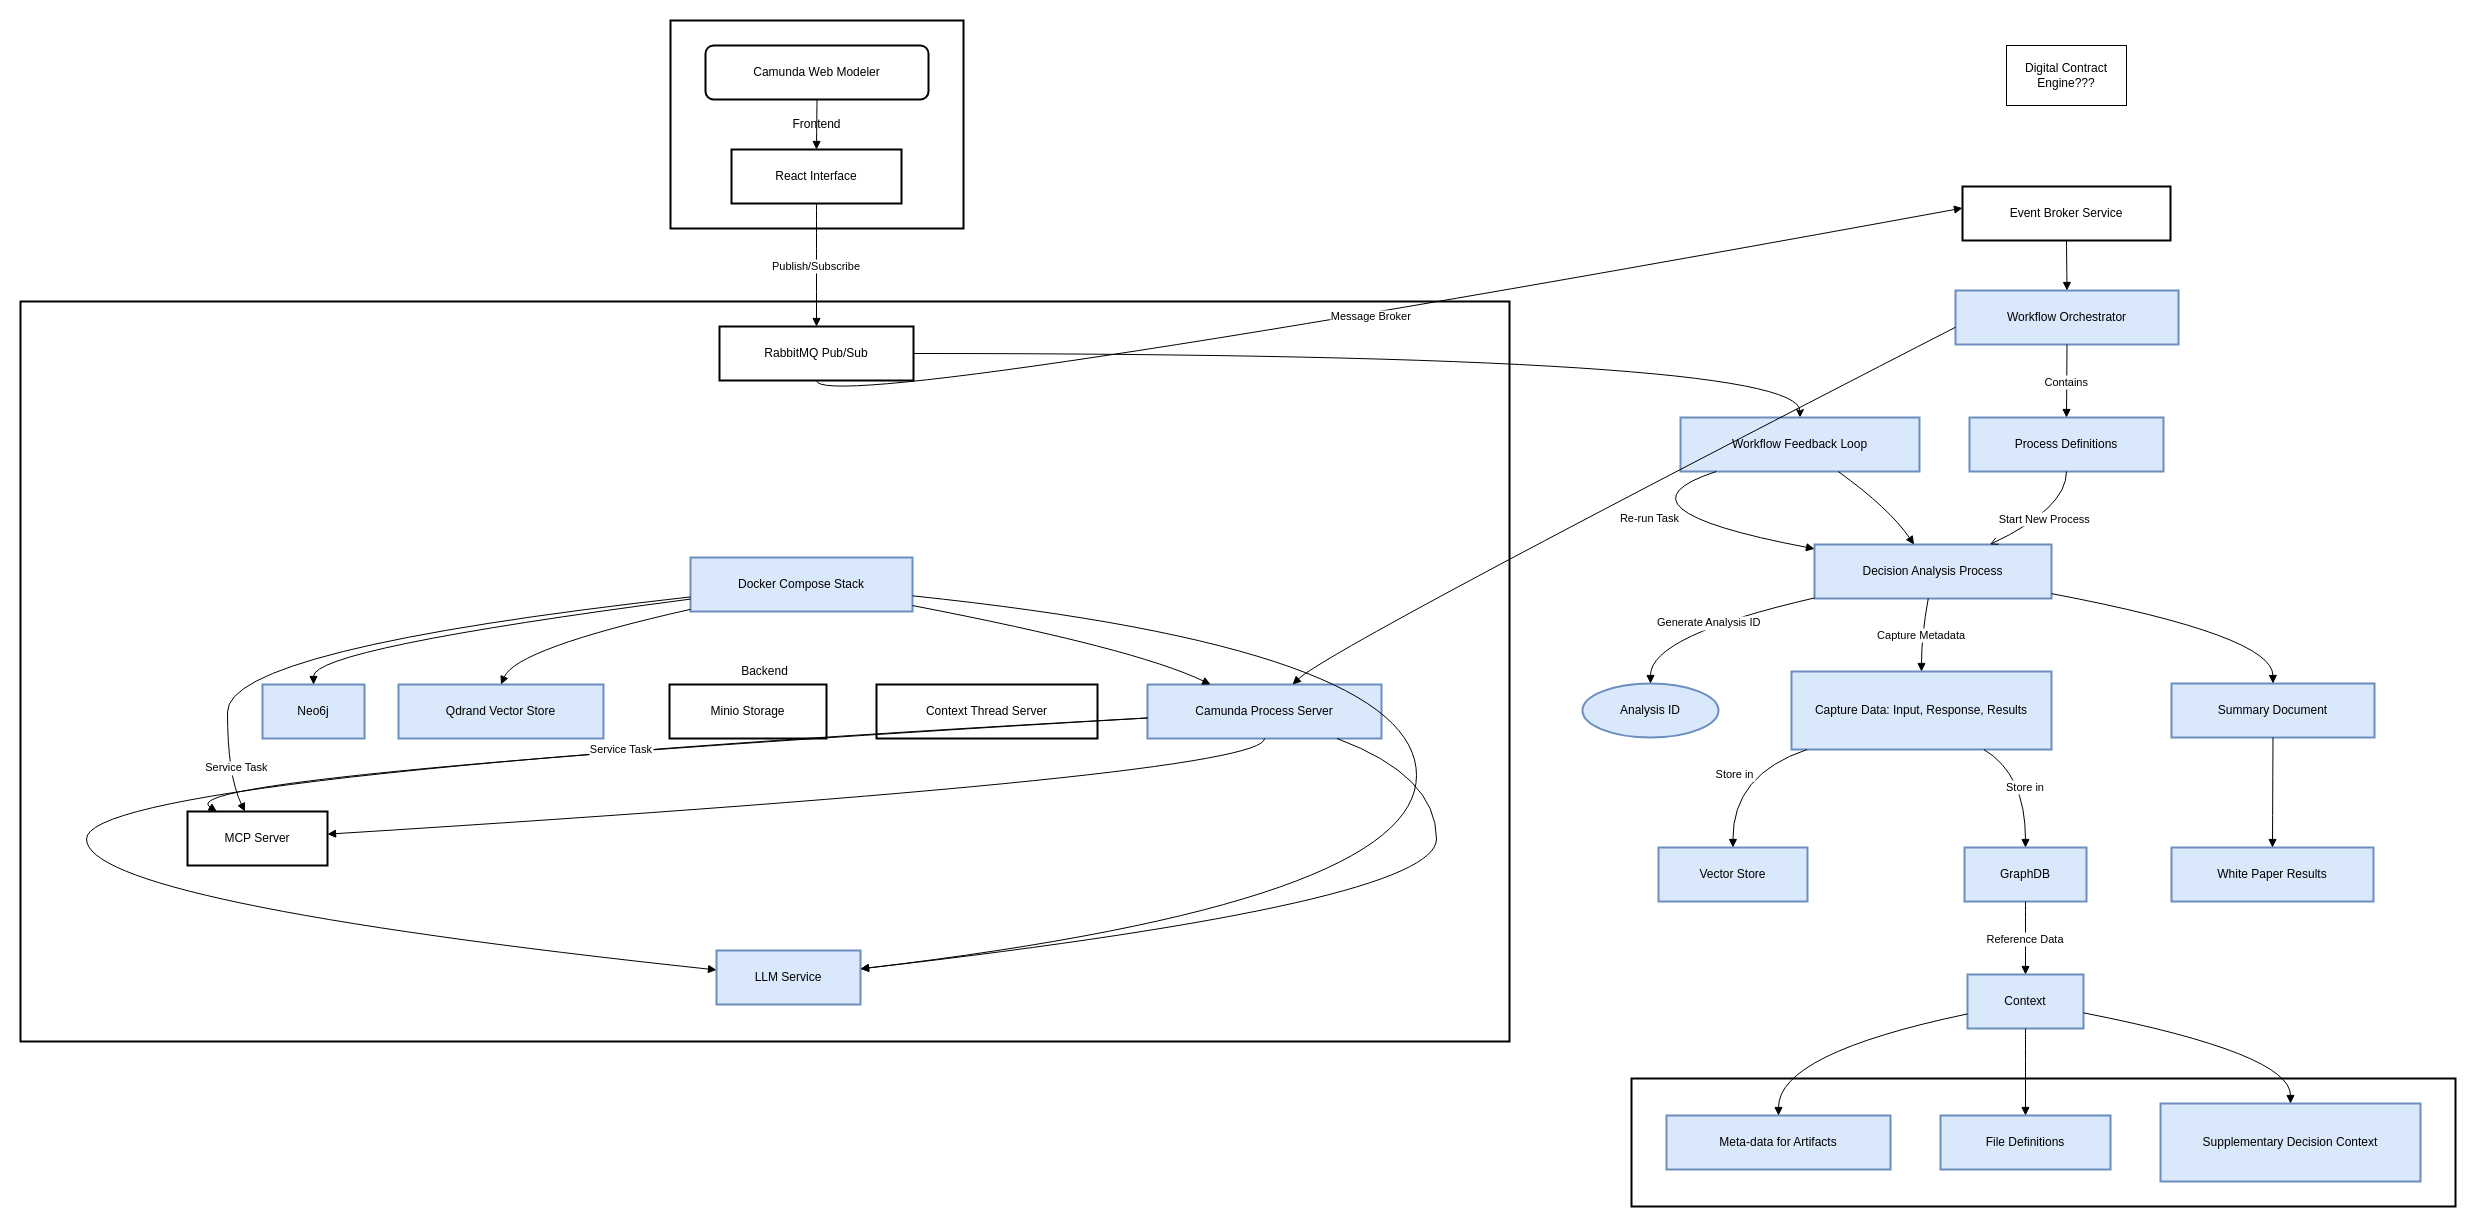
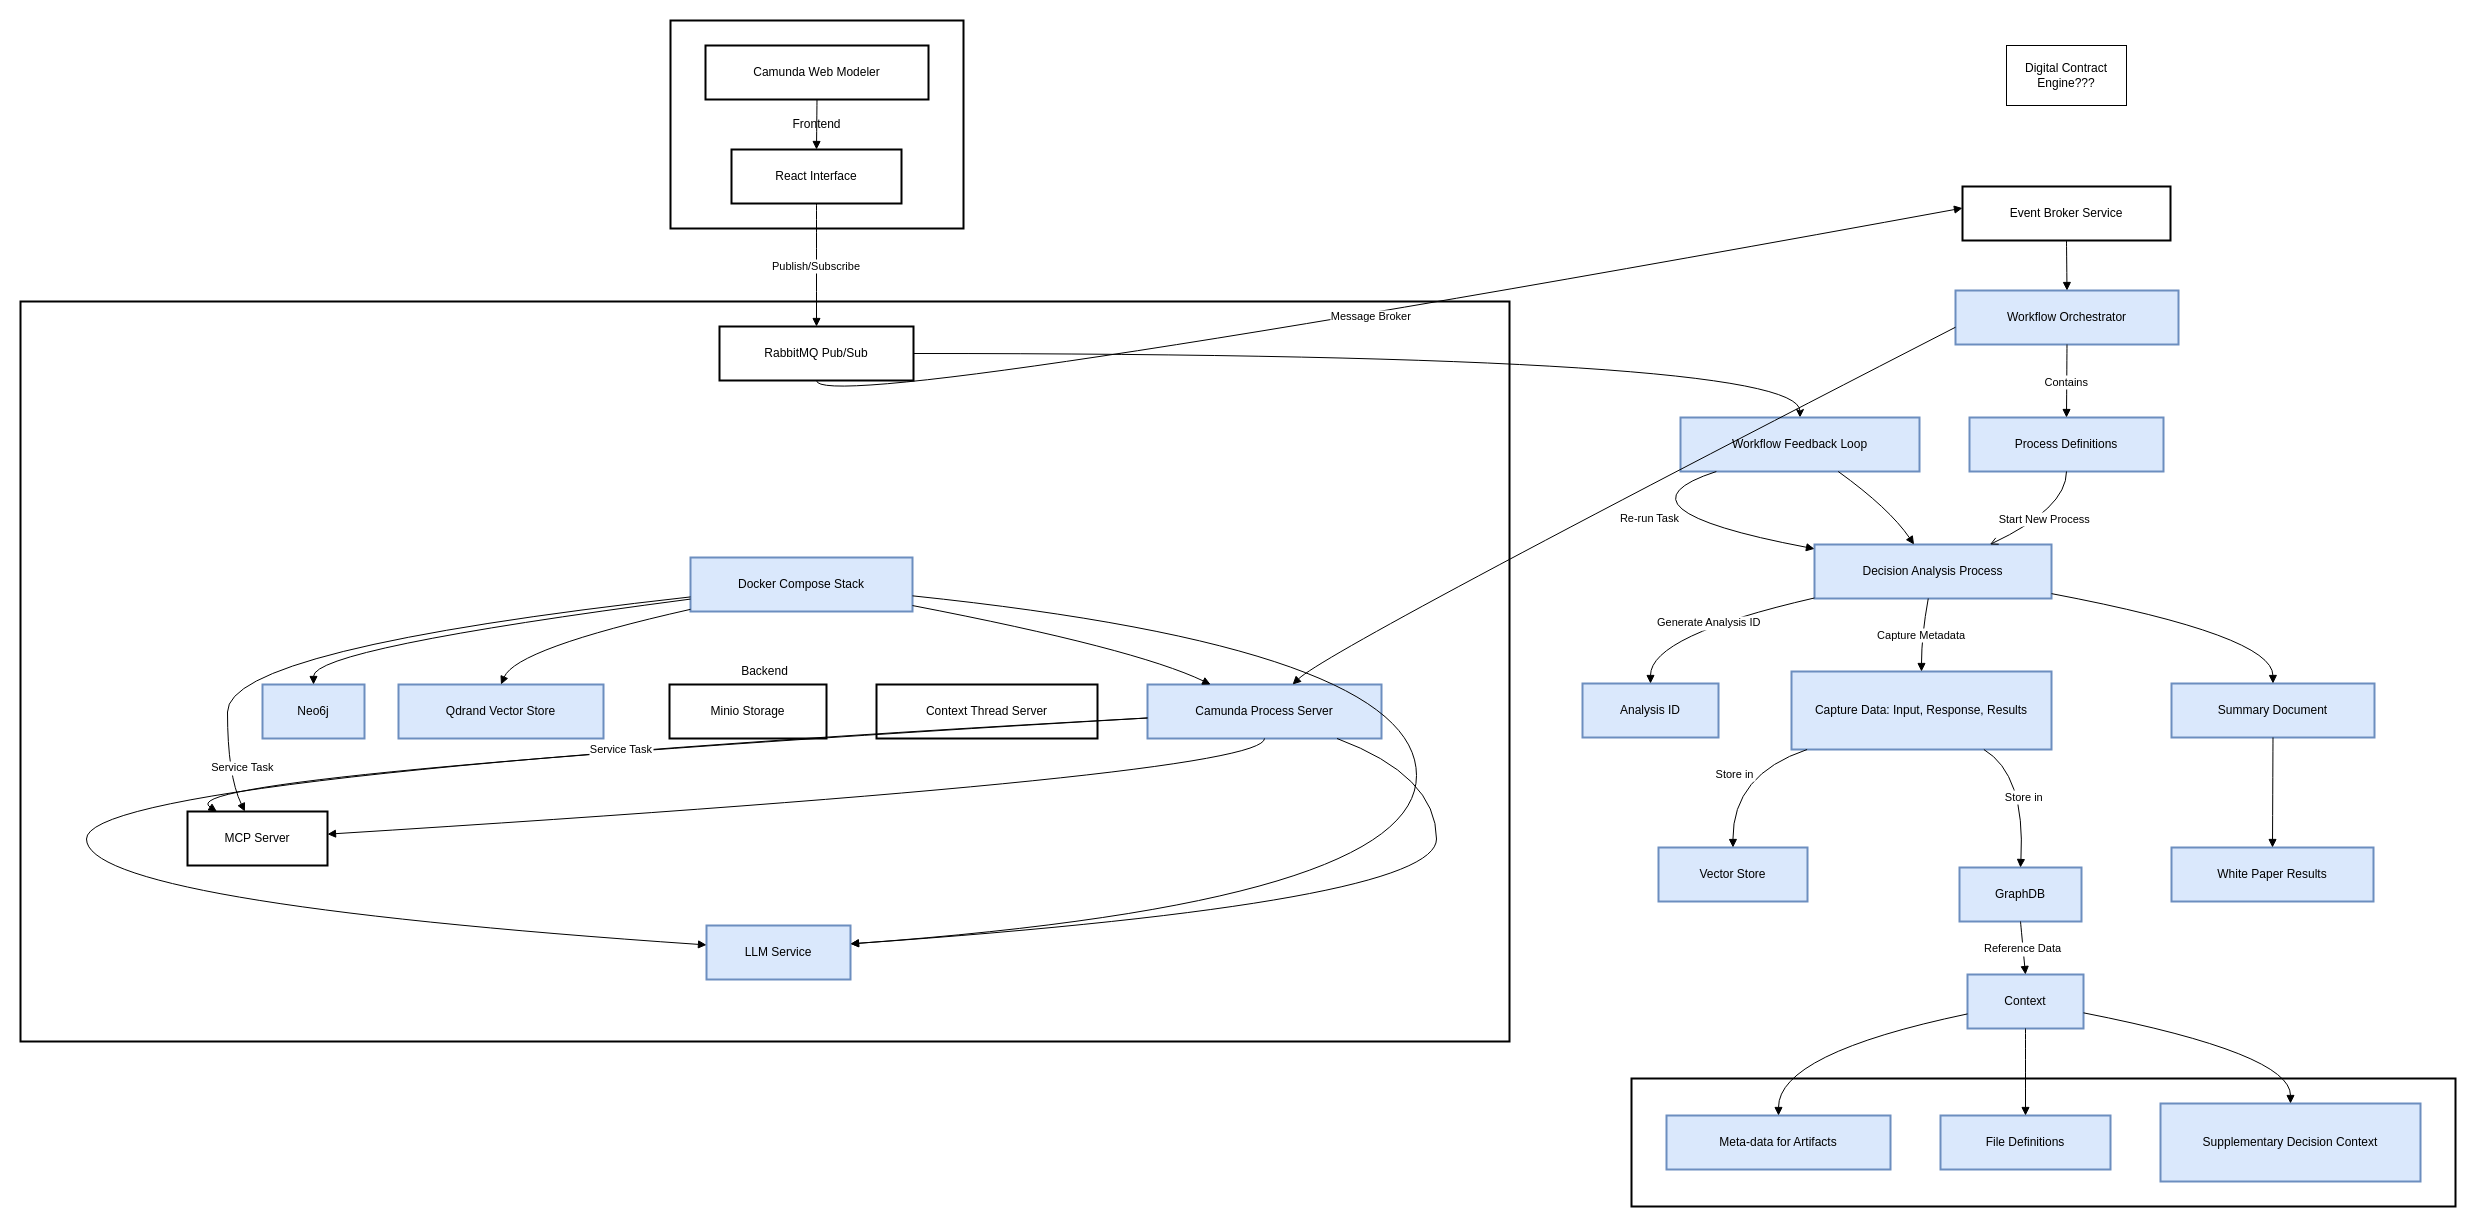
node "Camunda Web Modeler": shape rounded rectangle -> rectangle
node "Analysis ID": shape ellipse -> rectangle
node "GraphDB": moved (2026, 875) -> (2021, 895)
node "LLM Service": moved (789, 978) -> (779, 953)
